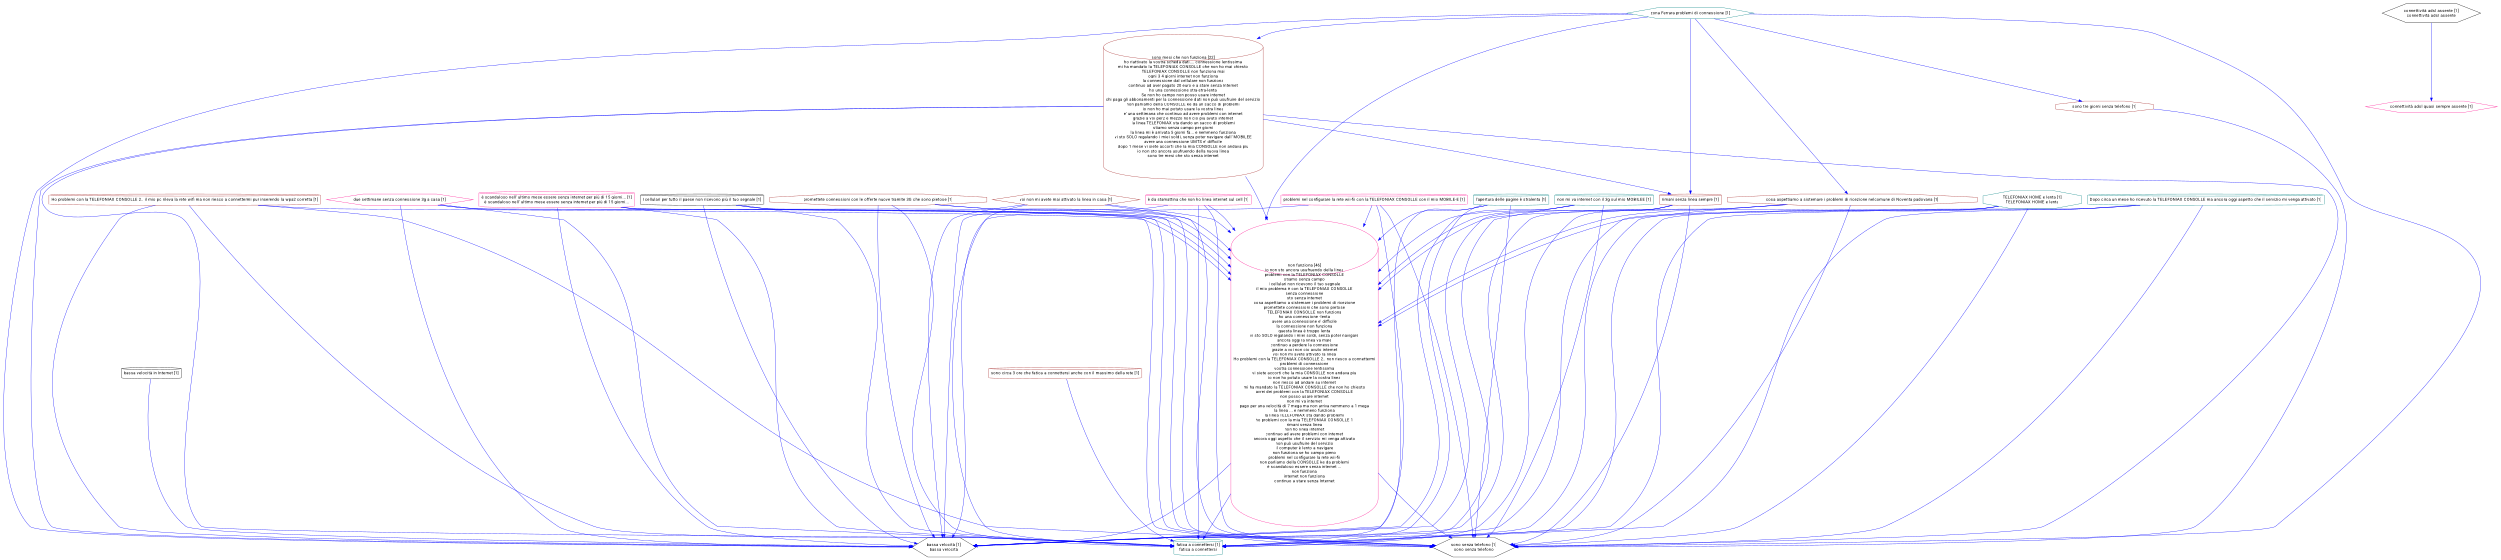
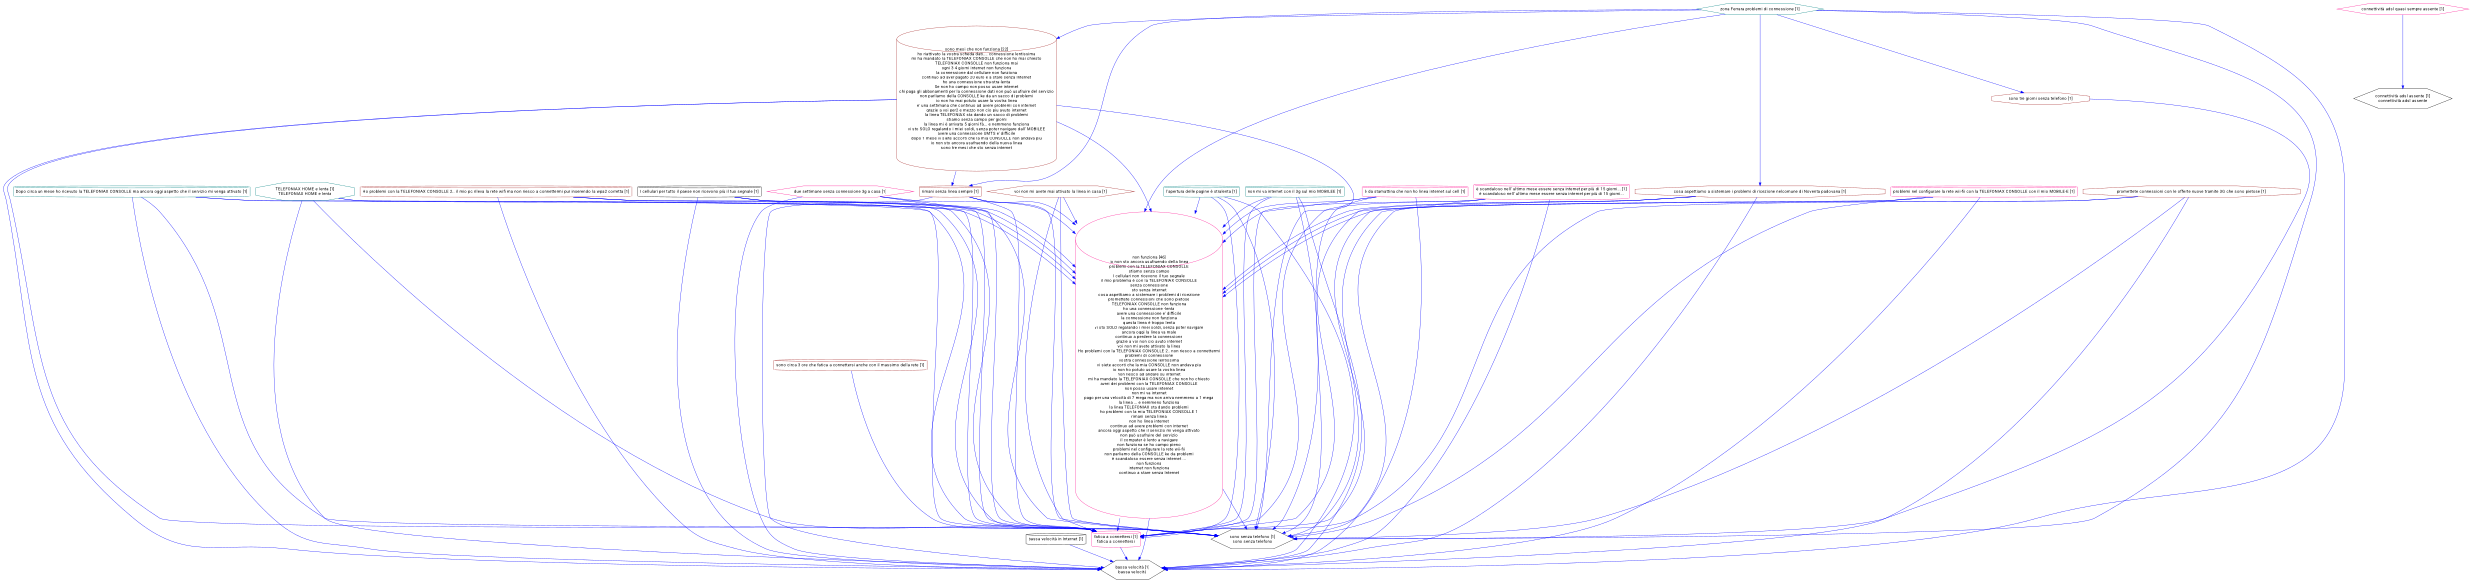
edge "connettività adsl assente [1] connettività adsl assente" -> "connettività adsl quasi sempre assente [1]": reversed
edge "voi non mi avete mai attivato la linea in casa [1]" -> "bassa velocità [1] bassa velocità": now "fatica a connettersi [1] fatica a connettersi" -> "bassa velocità [1] bassa velocità"
node "fatica a connettersi [1] fatica a connettersi": color teal -> deeppink
